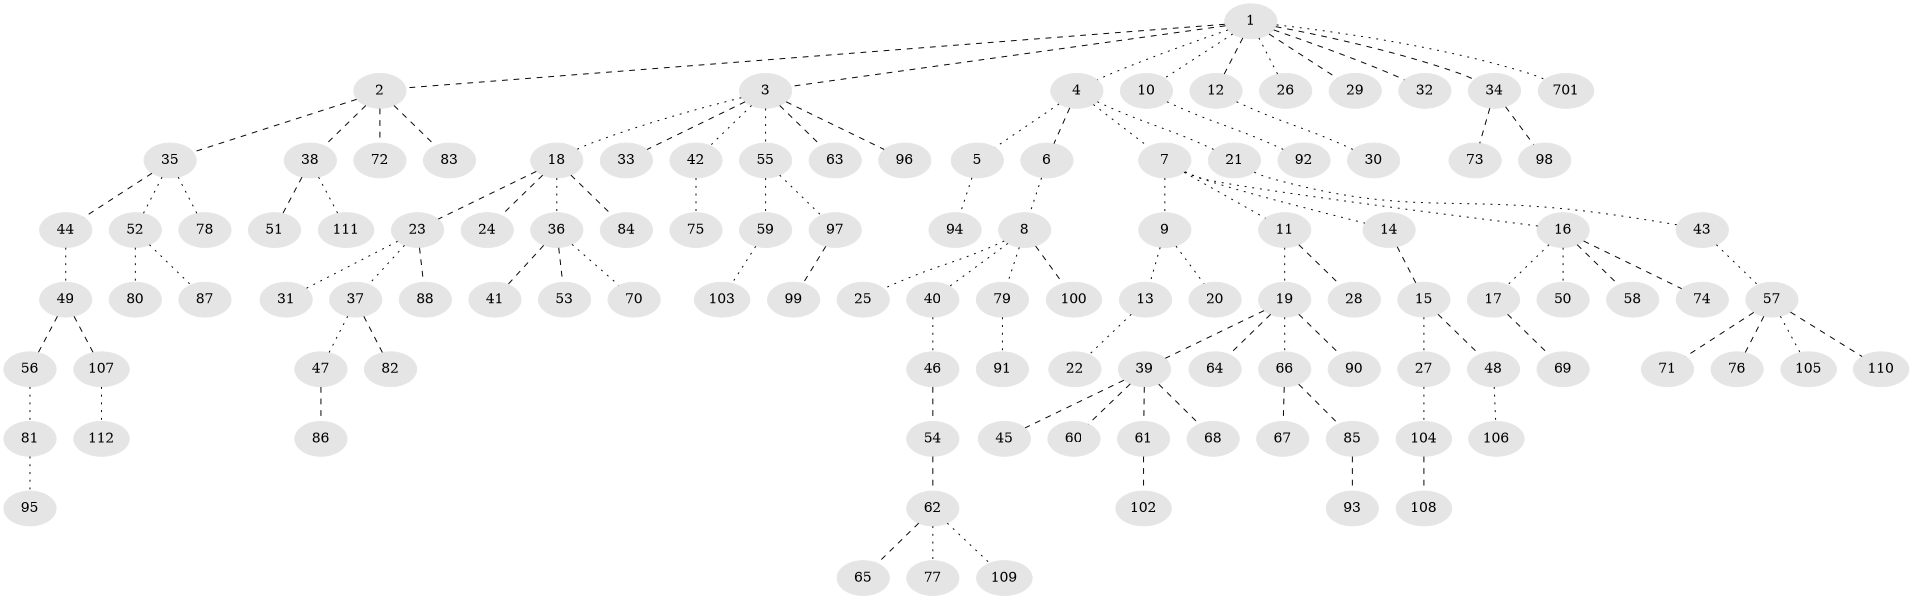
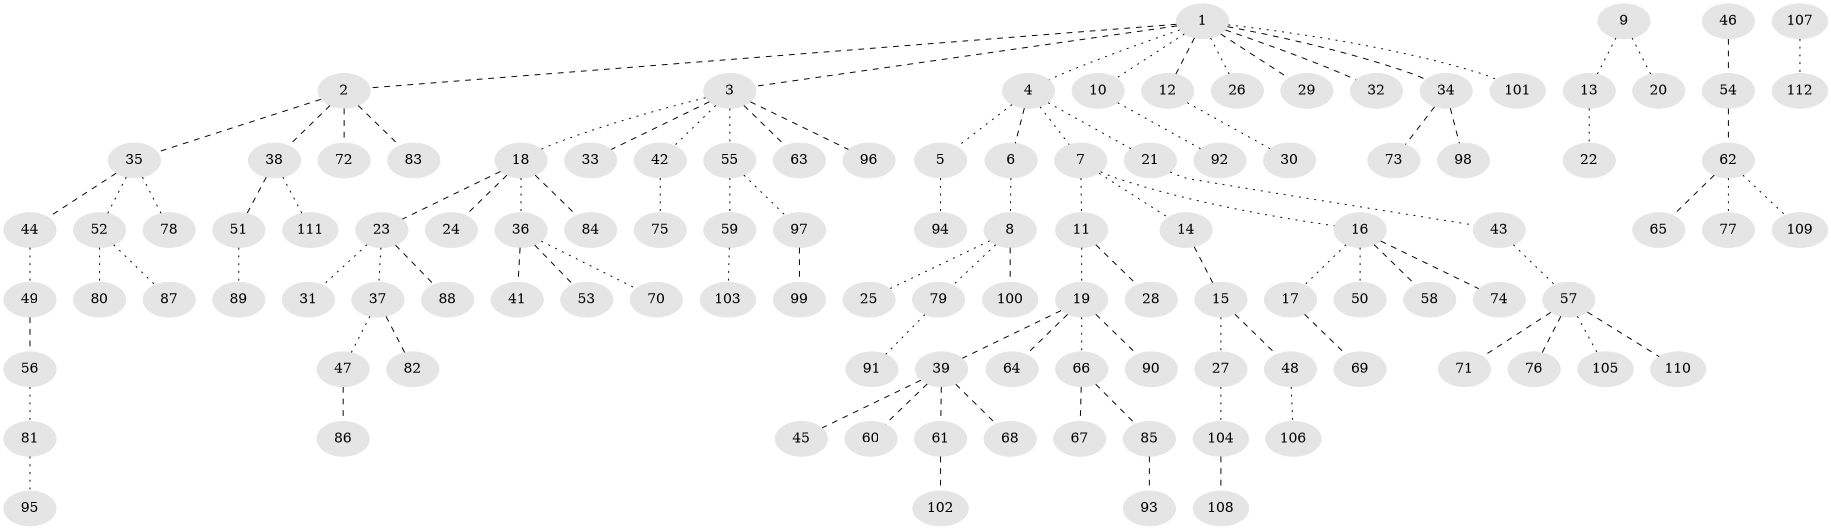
node "701": label "701" -> "101"
edge "7" -- "9": removed
node "89": added
node "40": removed
edge "49" -- "107": removed
